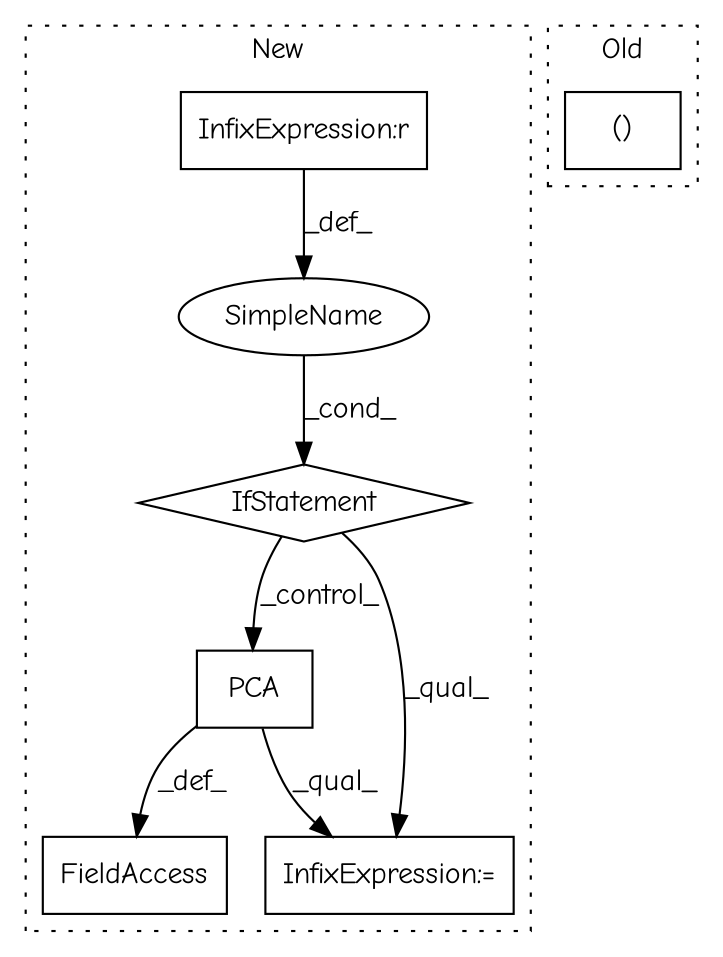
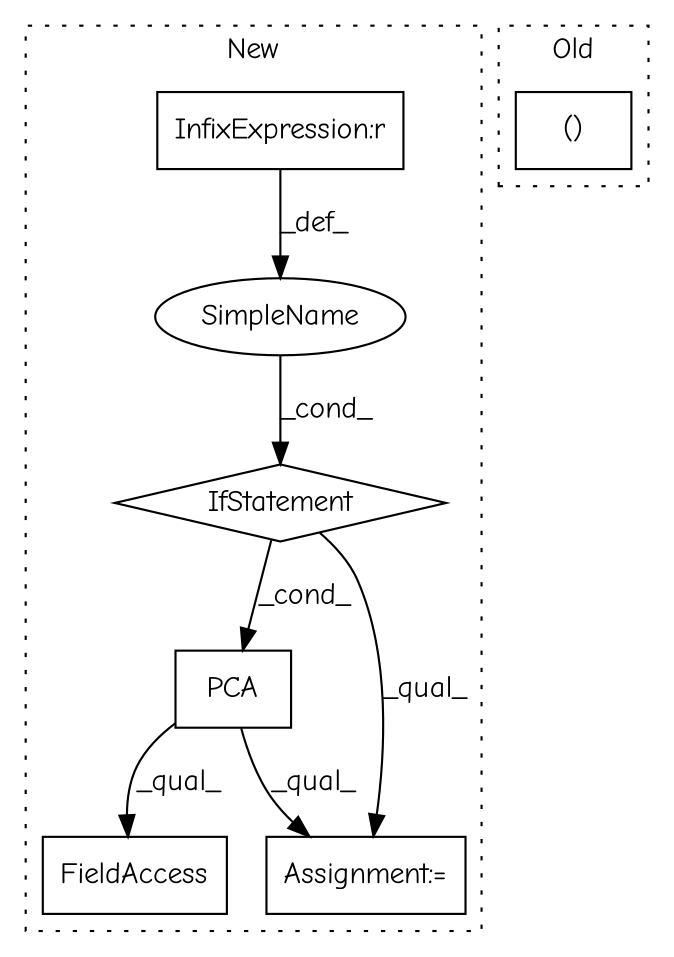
edge "IfStatement" -> "PCA": label "_control_" -> "_cond_"
edge "PCA" -> "FieldAccess": label "_def_" -> "_qual_"
node "InfixExpression:=": label "InfixExpression:=" -> "Assignment:="
